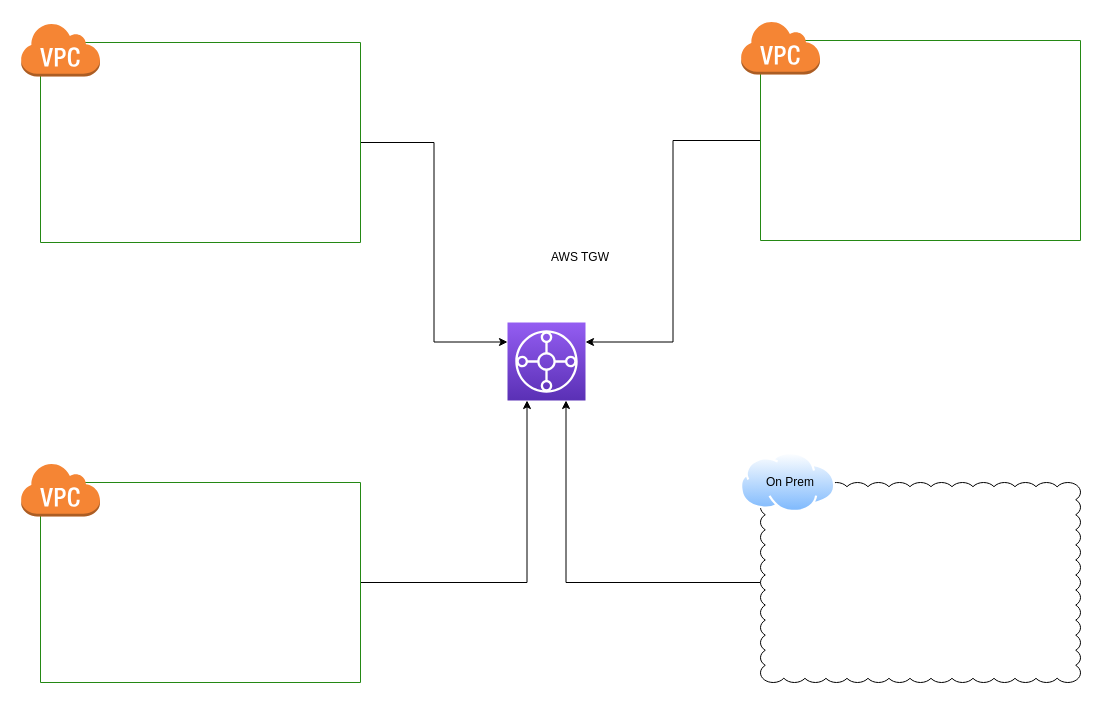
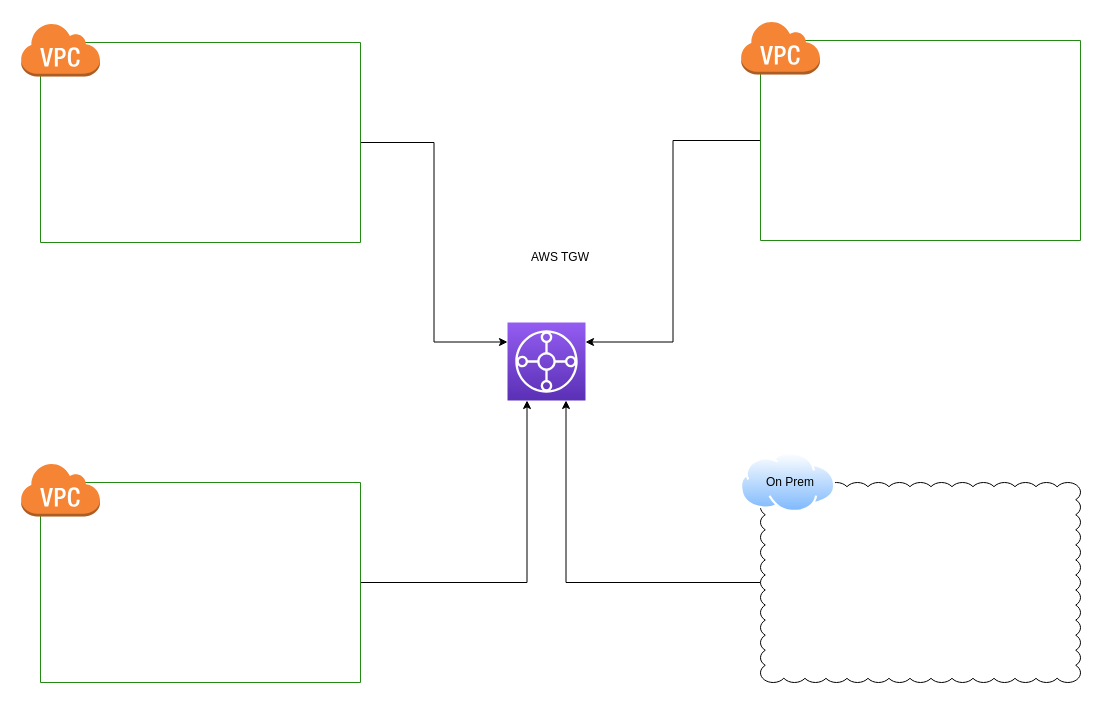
node "AWS TGW": moved (581, 258) -> (561, 258)
